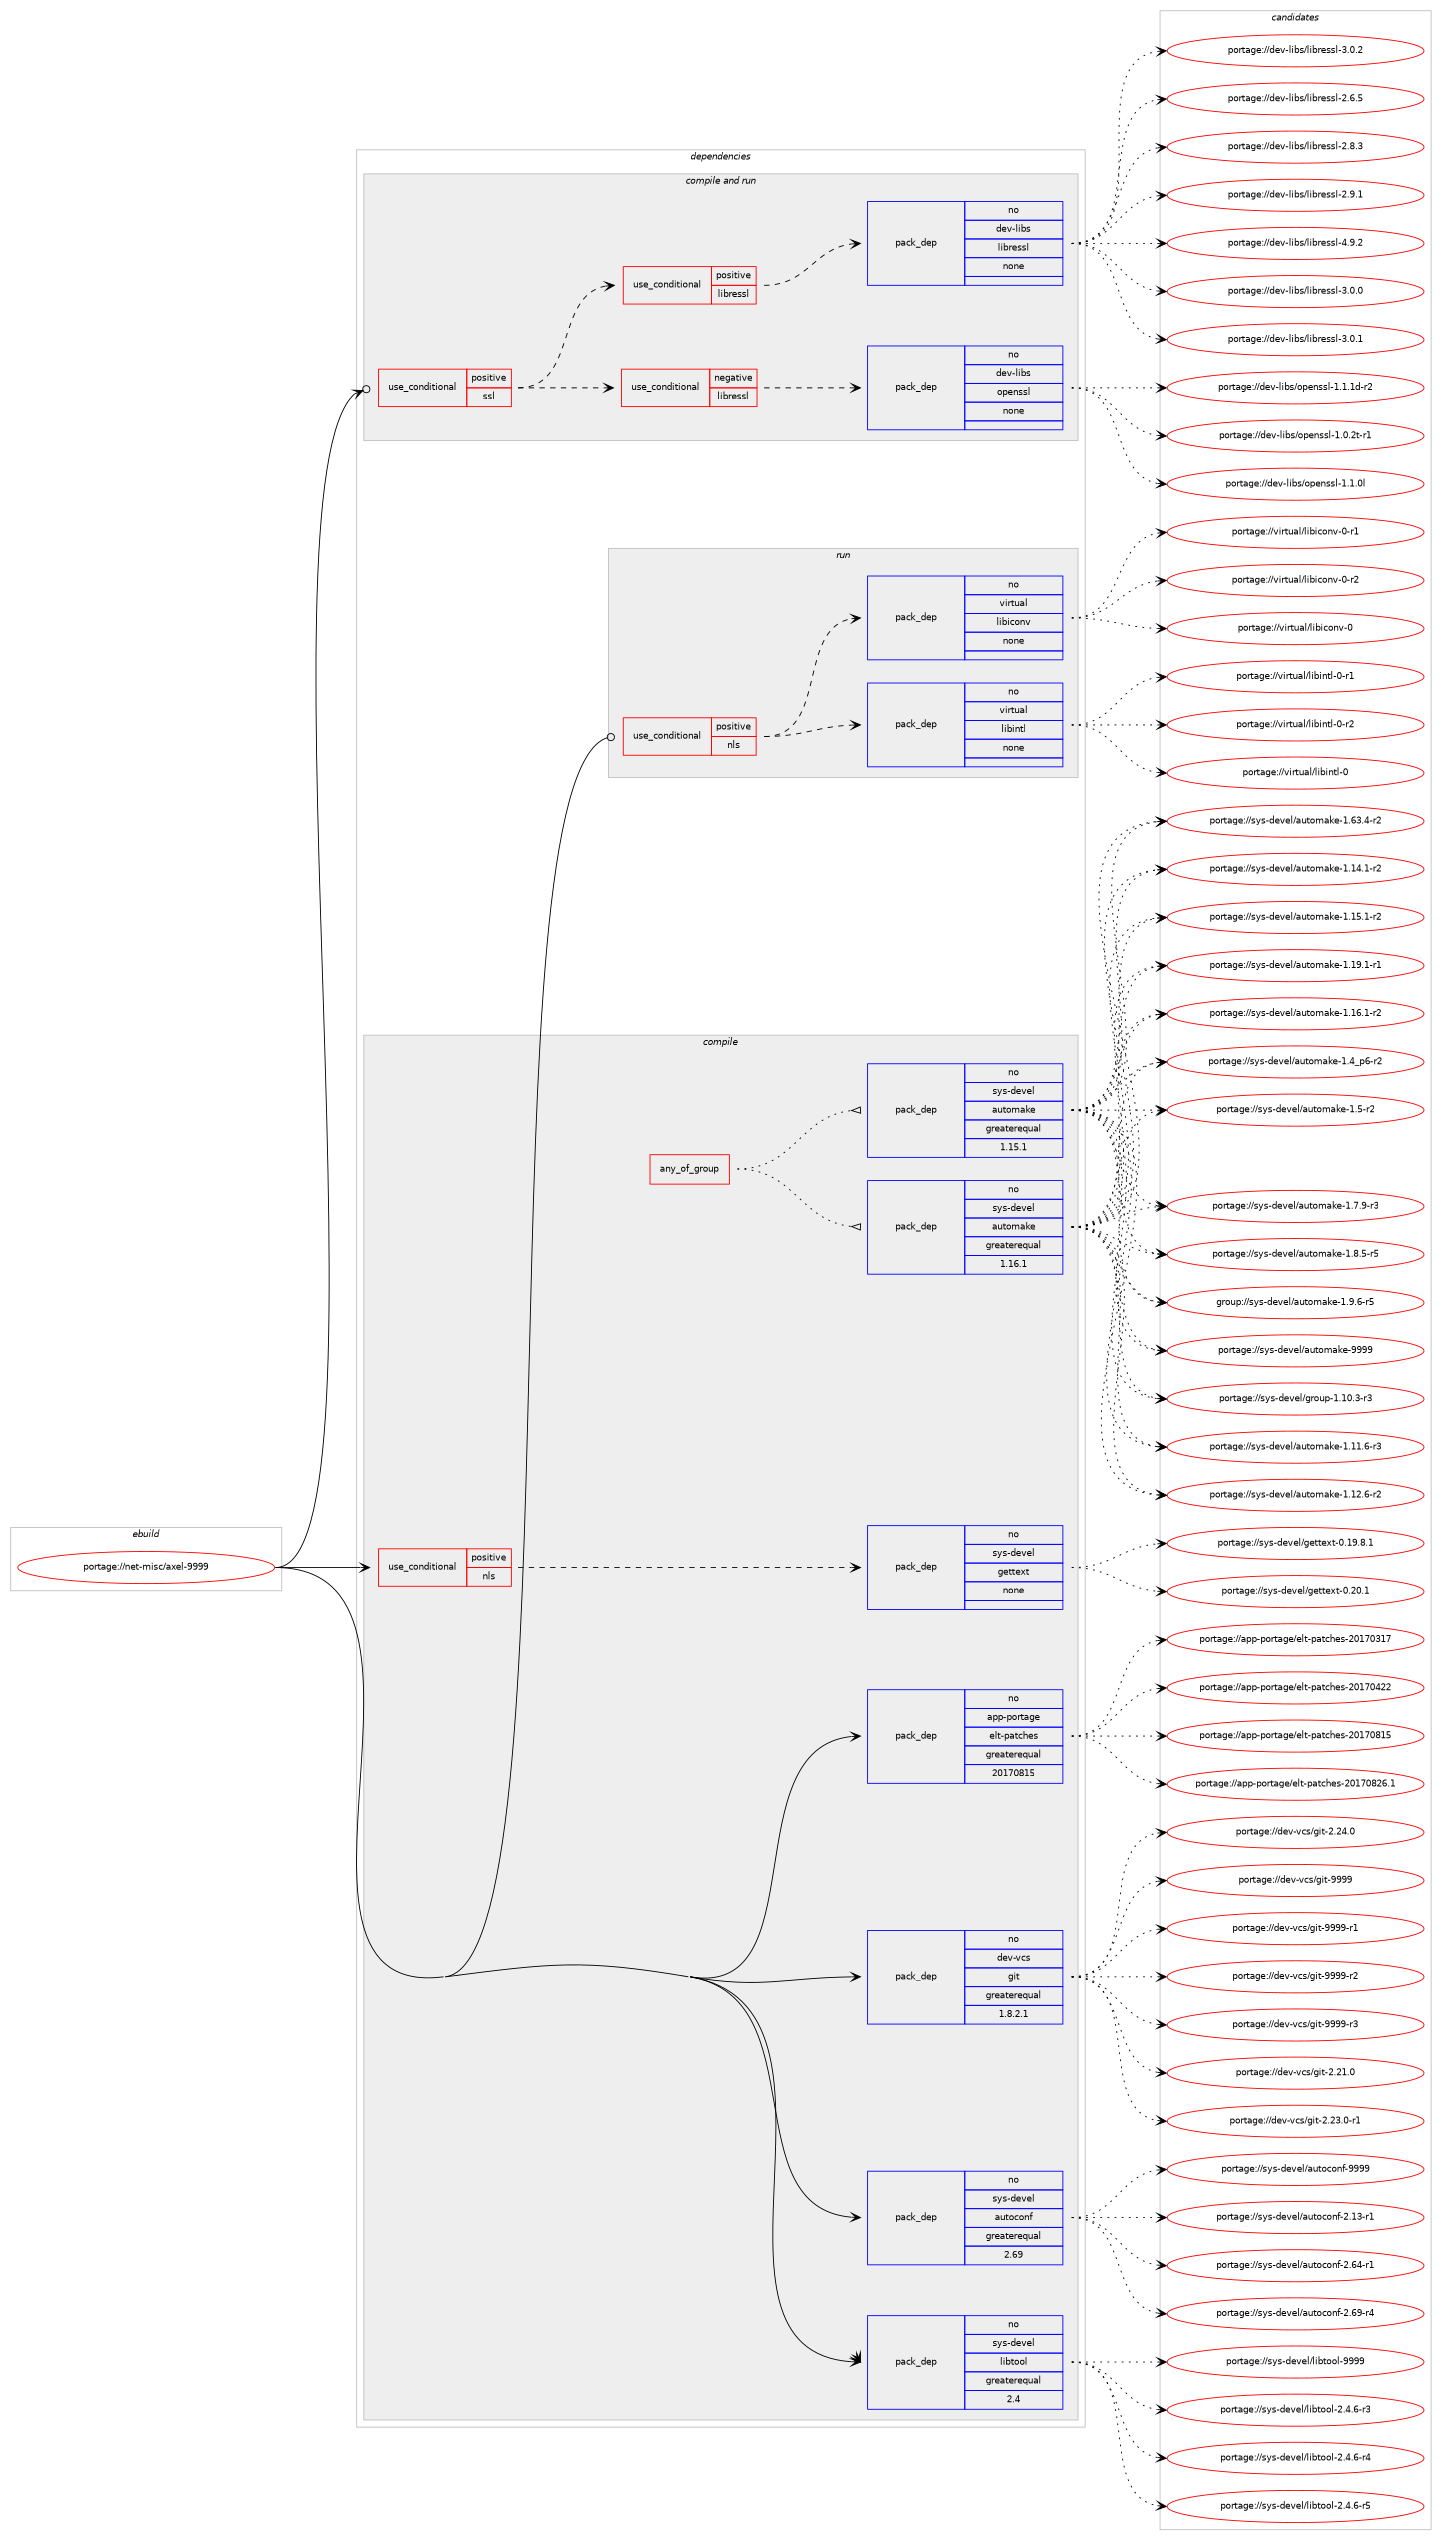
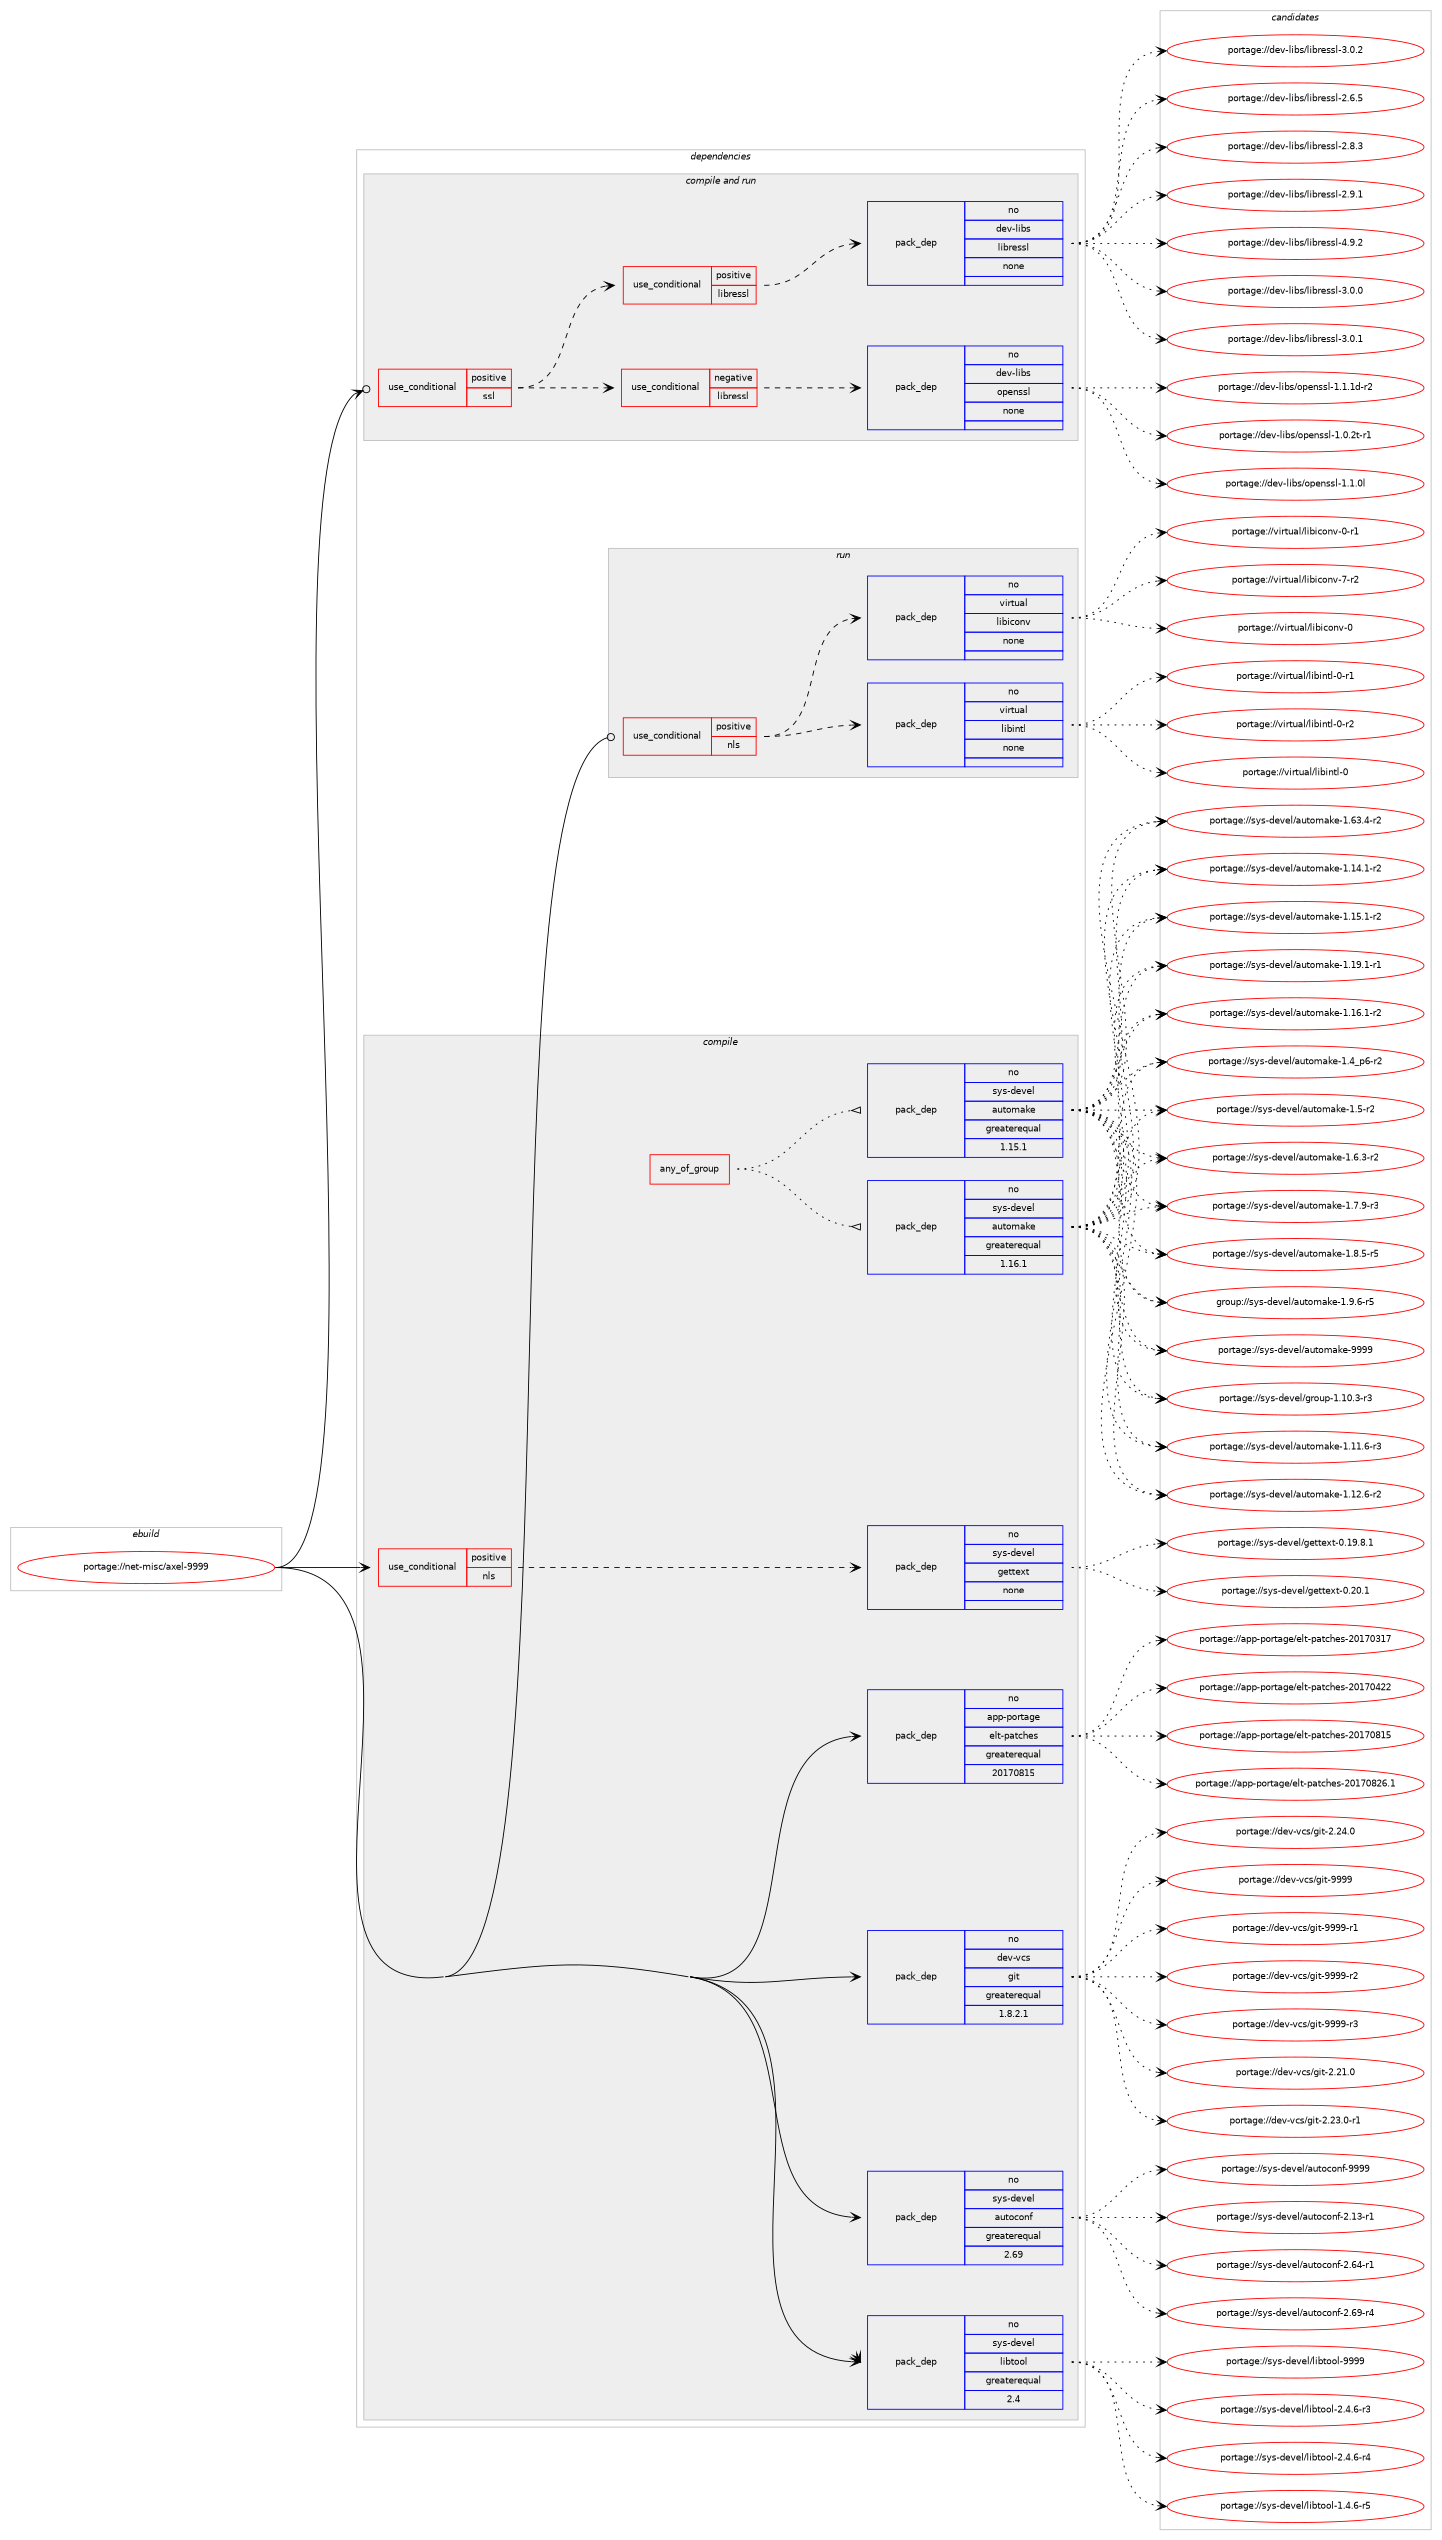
node "portage://virtual/libiconv-0-r2": label "portage://virtual/libiconv-0-r2" -> "portage://virtual/libiconv-7-r2"
node "portage://sys-devel/automake-1.6.3-r2": added
node "portage://sys-devel/libtool-2.4.6-r5": label "portage://sys-devel/libtool-2.4.6-r5" -> "portage://sys-devel/libtool-1.4.6-r5"
